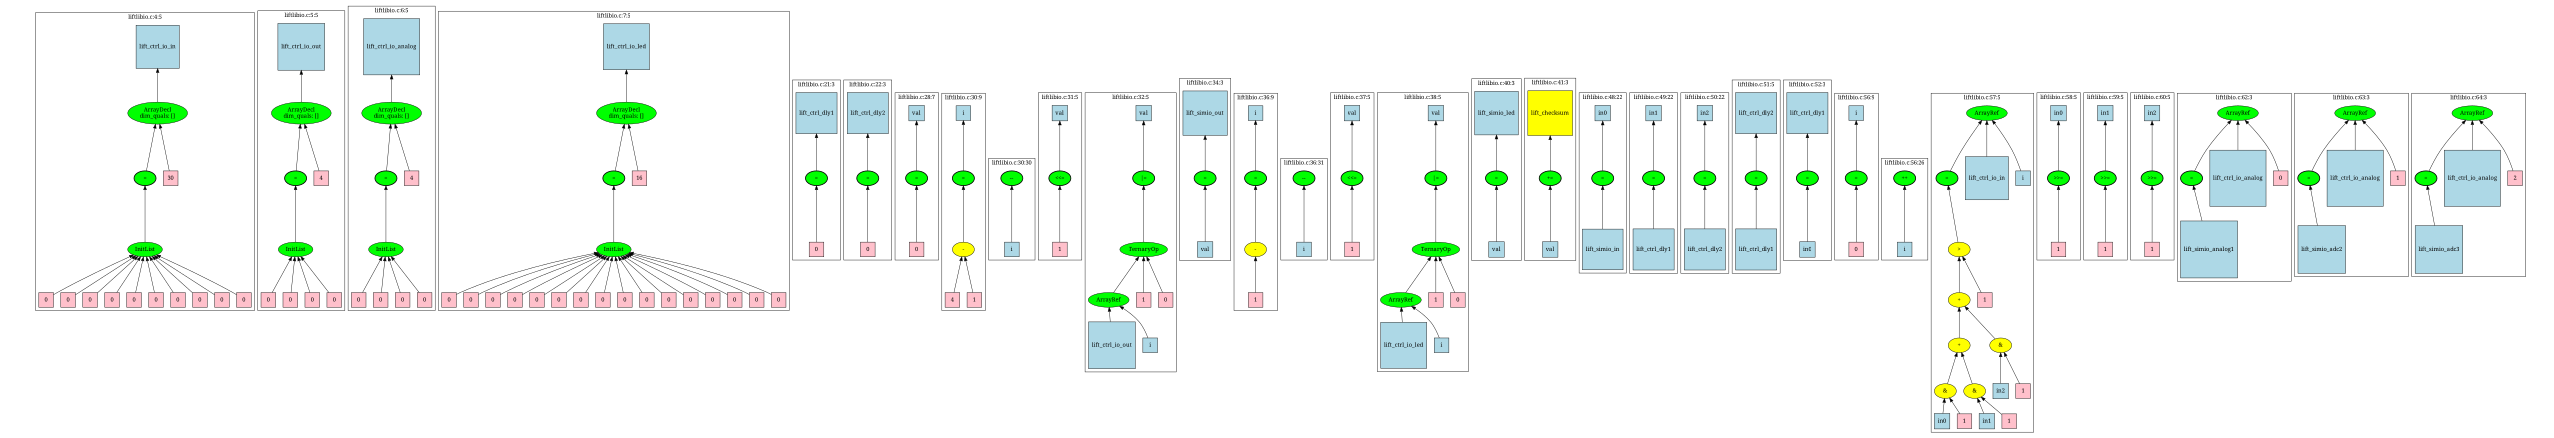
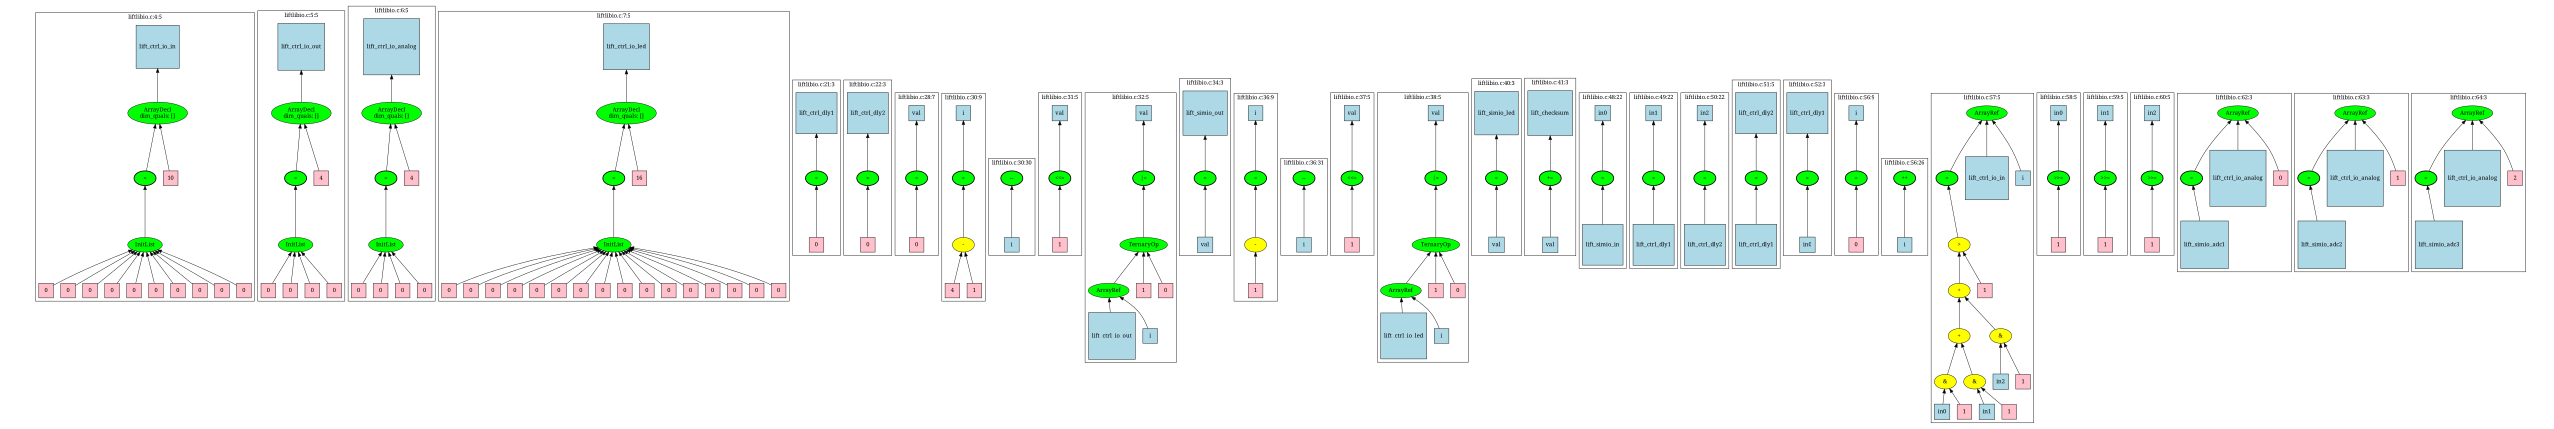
node "lift_checksum": fillcolor yellow -> lightblue
node "30": label "30" -> "10"
node "lift_simio_analog1": label "lift_simio_analog1" -> "lift_simio_adc1"
